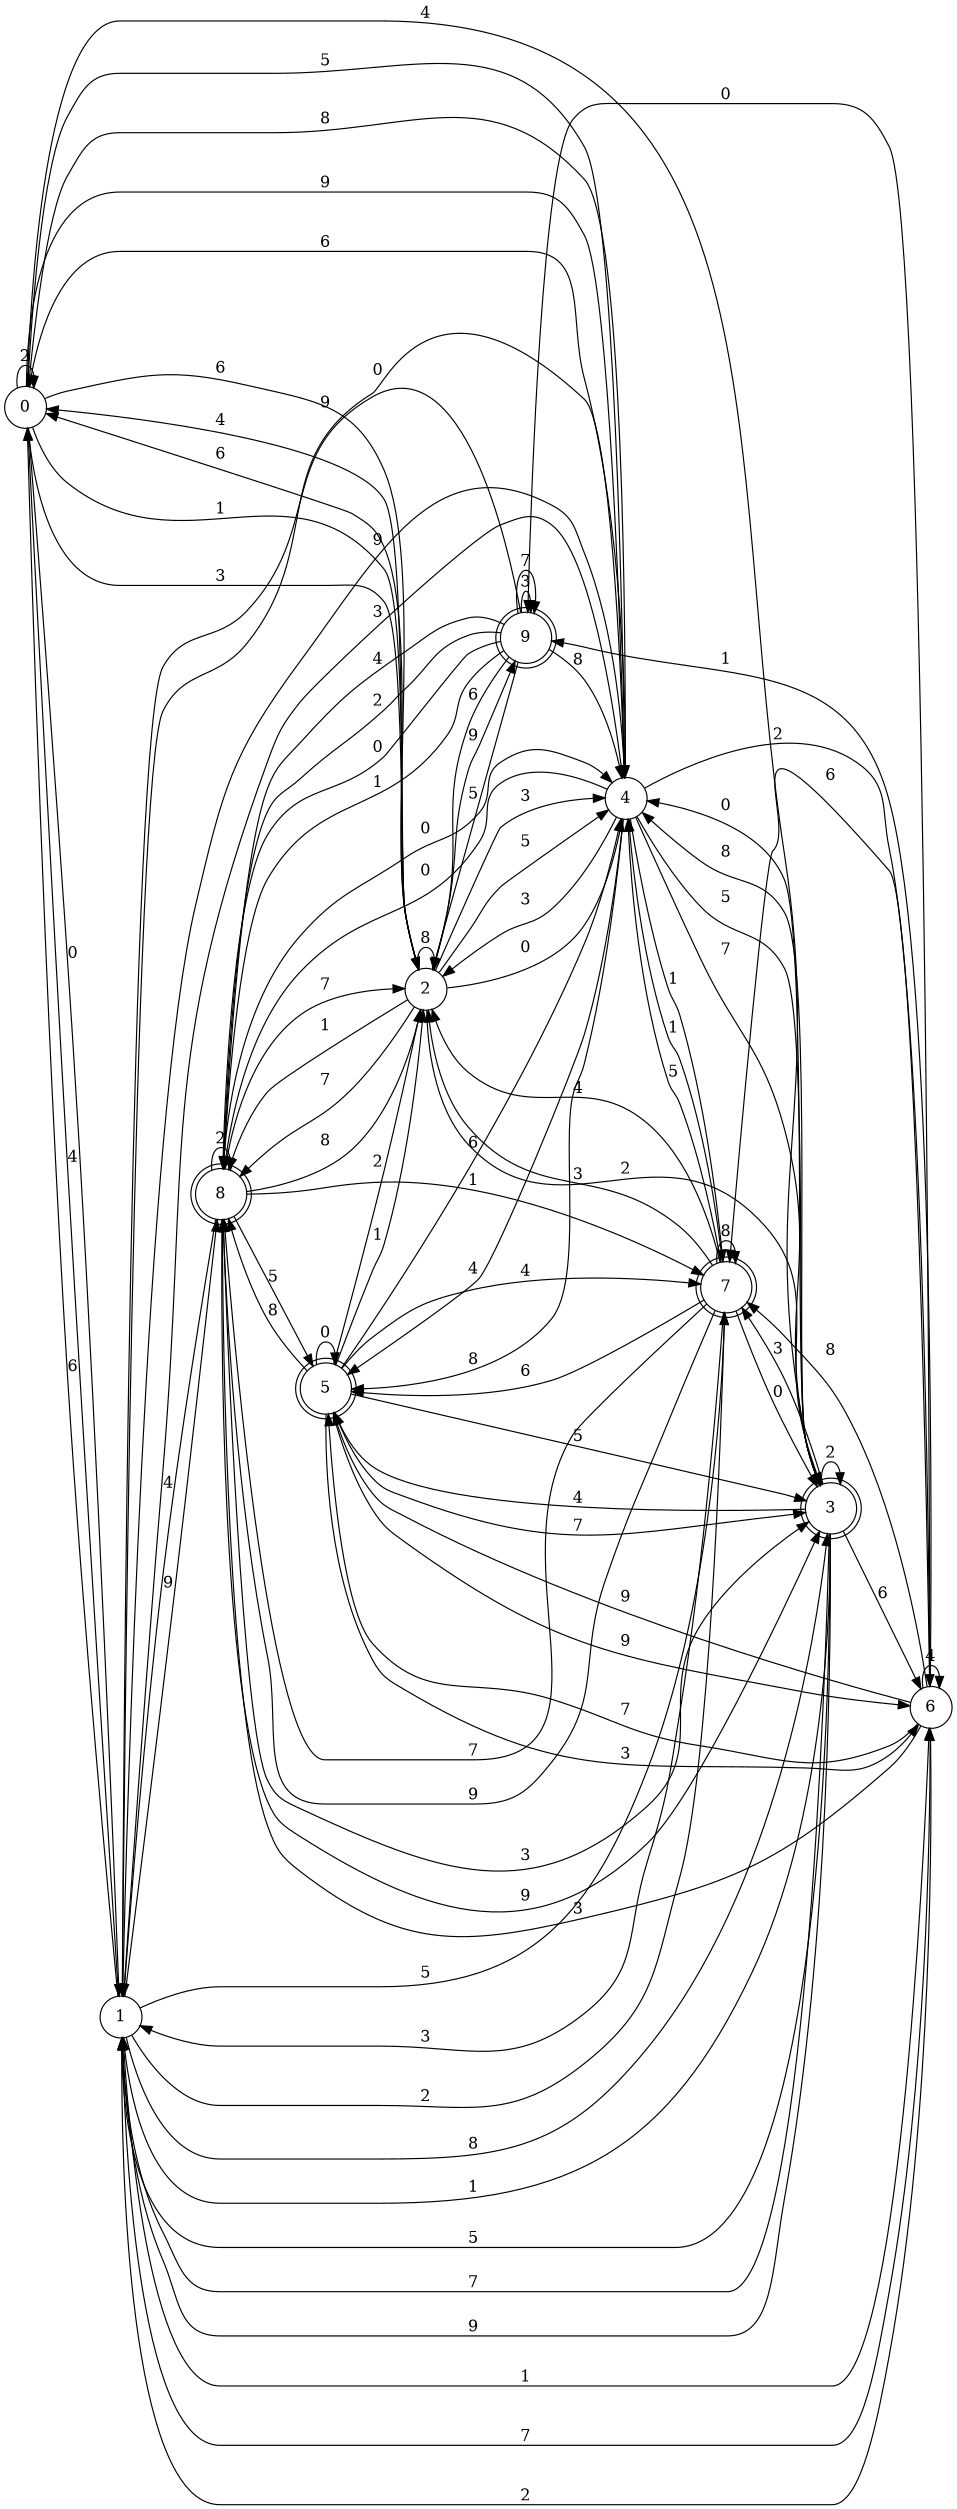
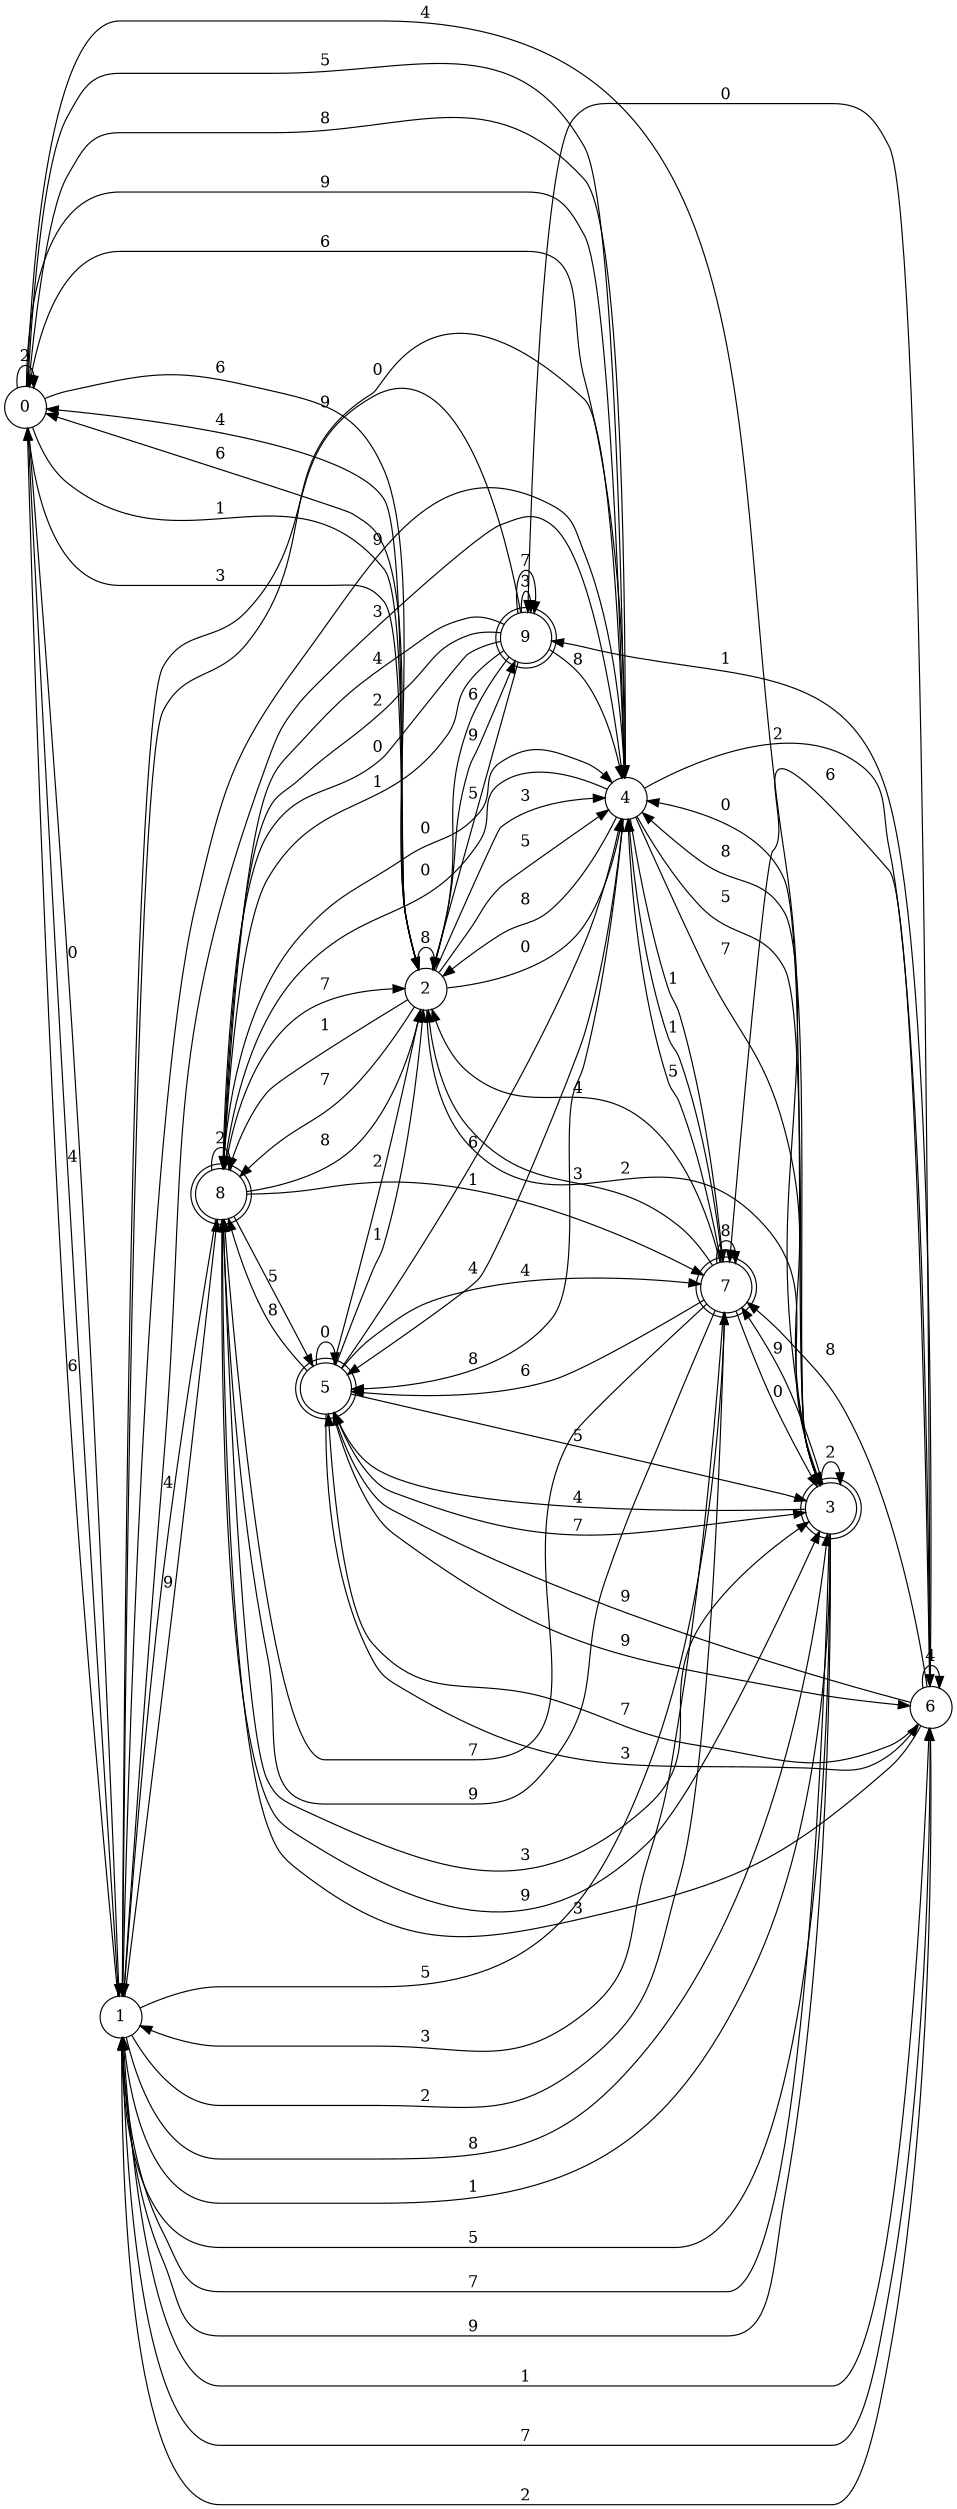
edge "4" -> "2": label "3" -> "8"
edge "3" -> "7": label "3" -> "9"
edge "3" -> "6": removed, label "6"
